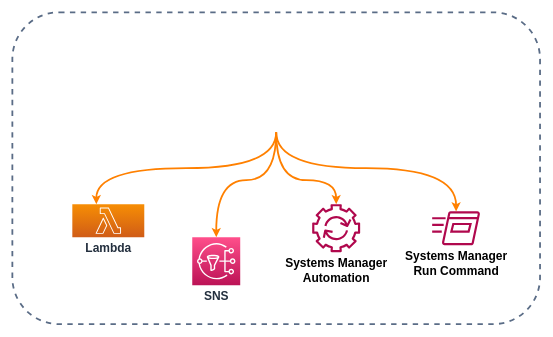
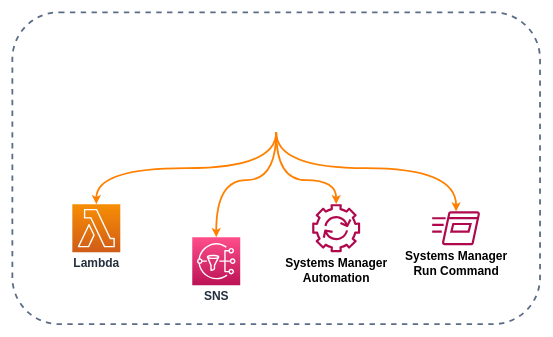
node "Lambda": size 72x33 -> 48x48
